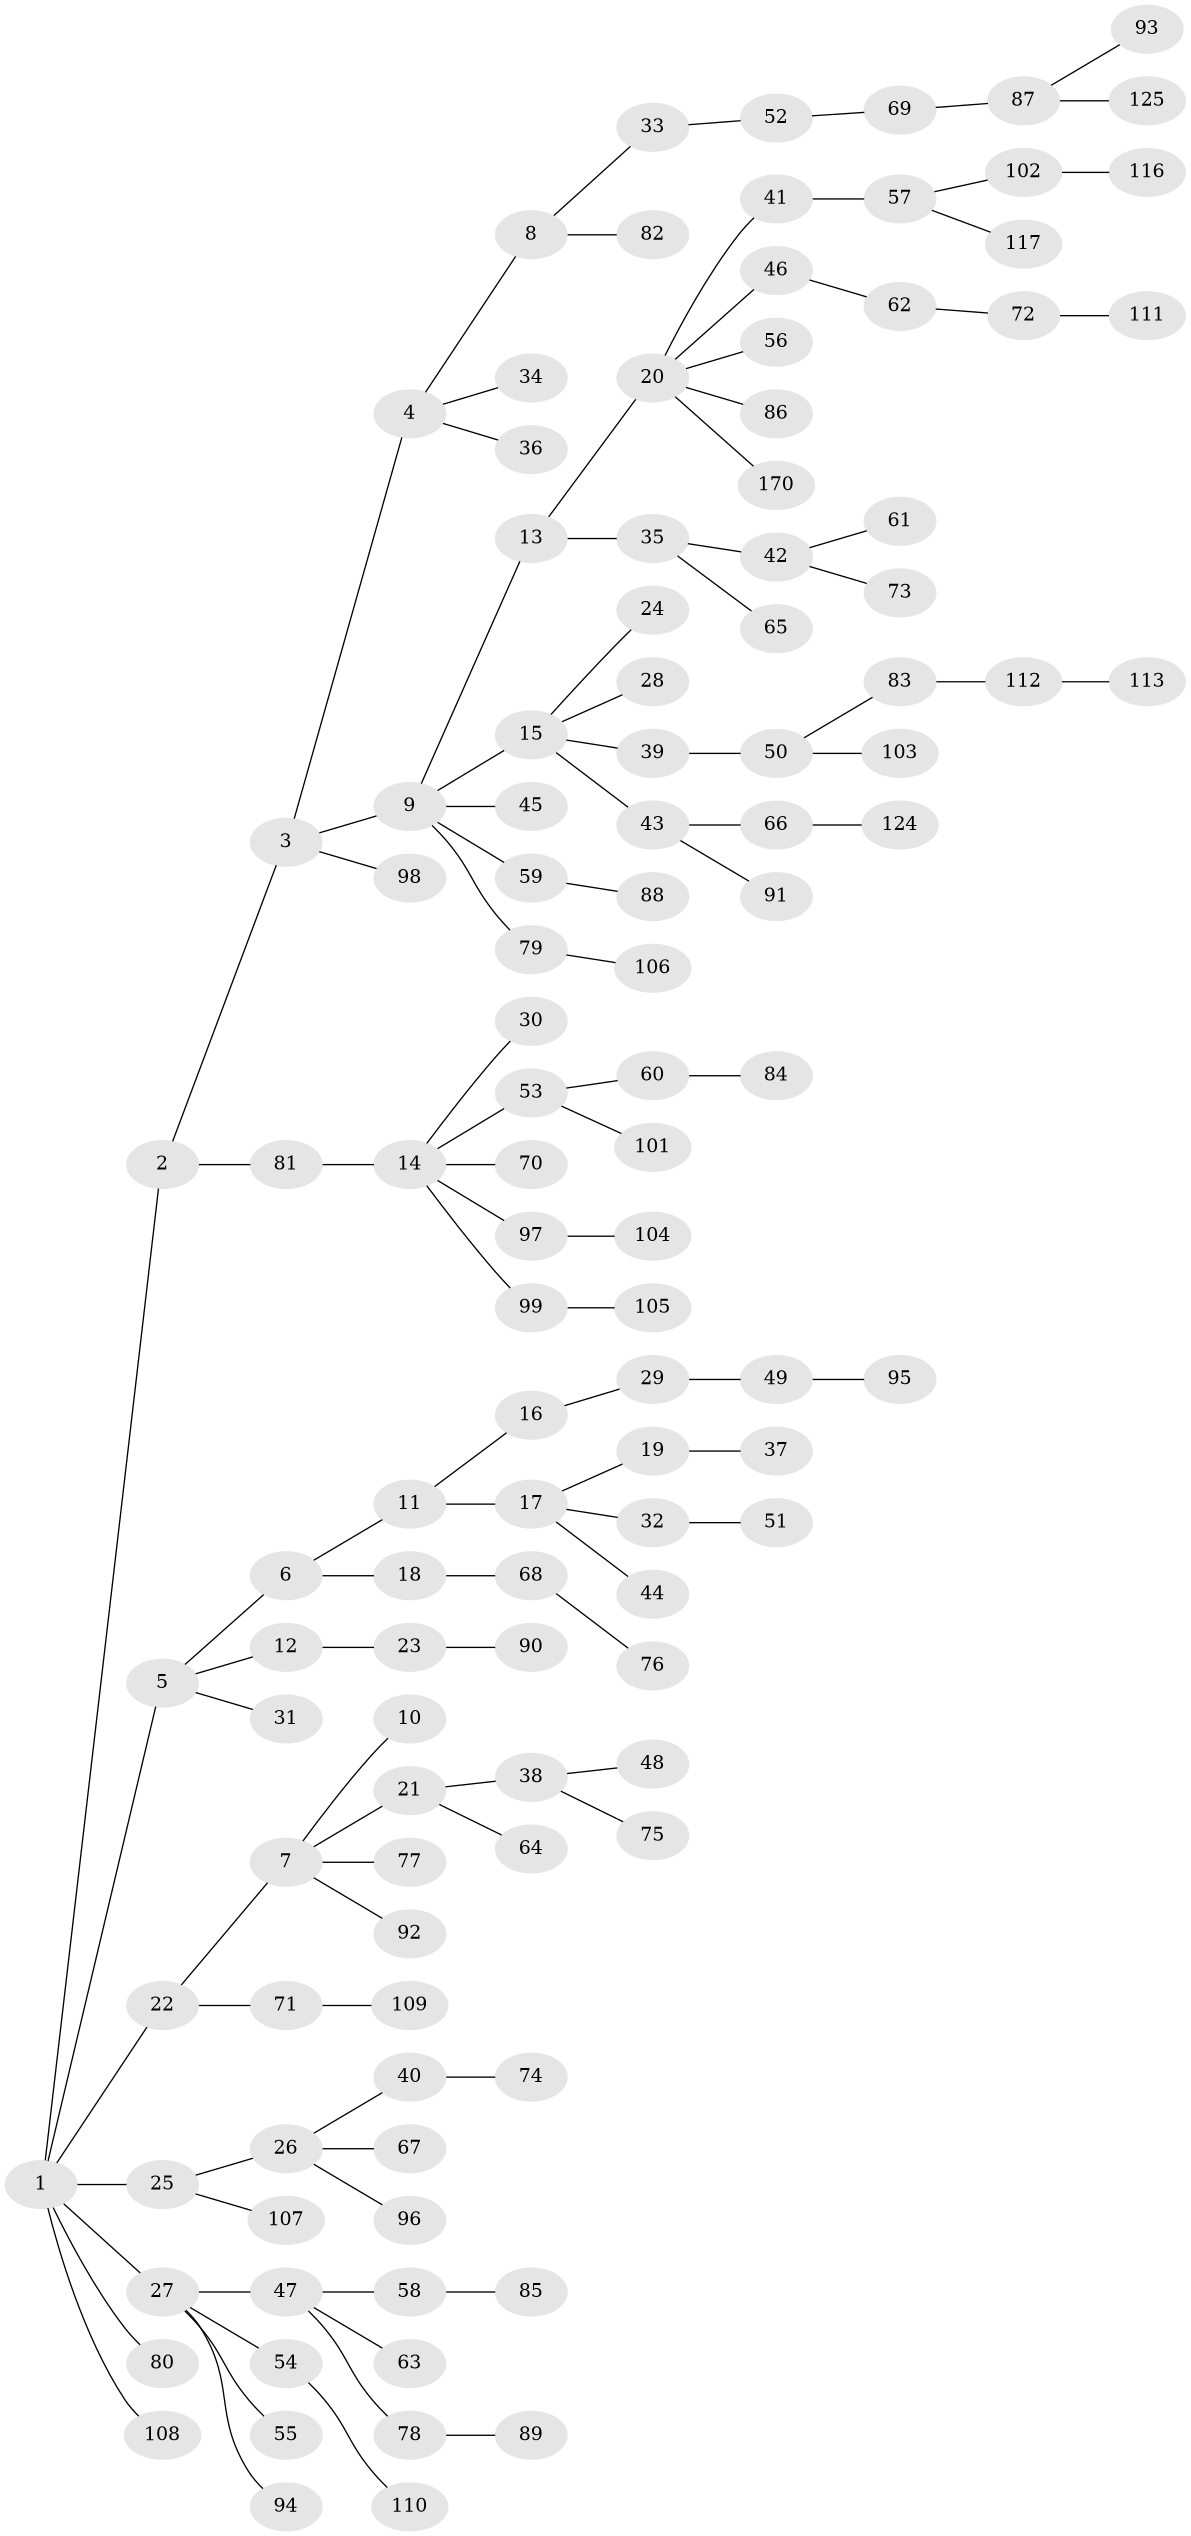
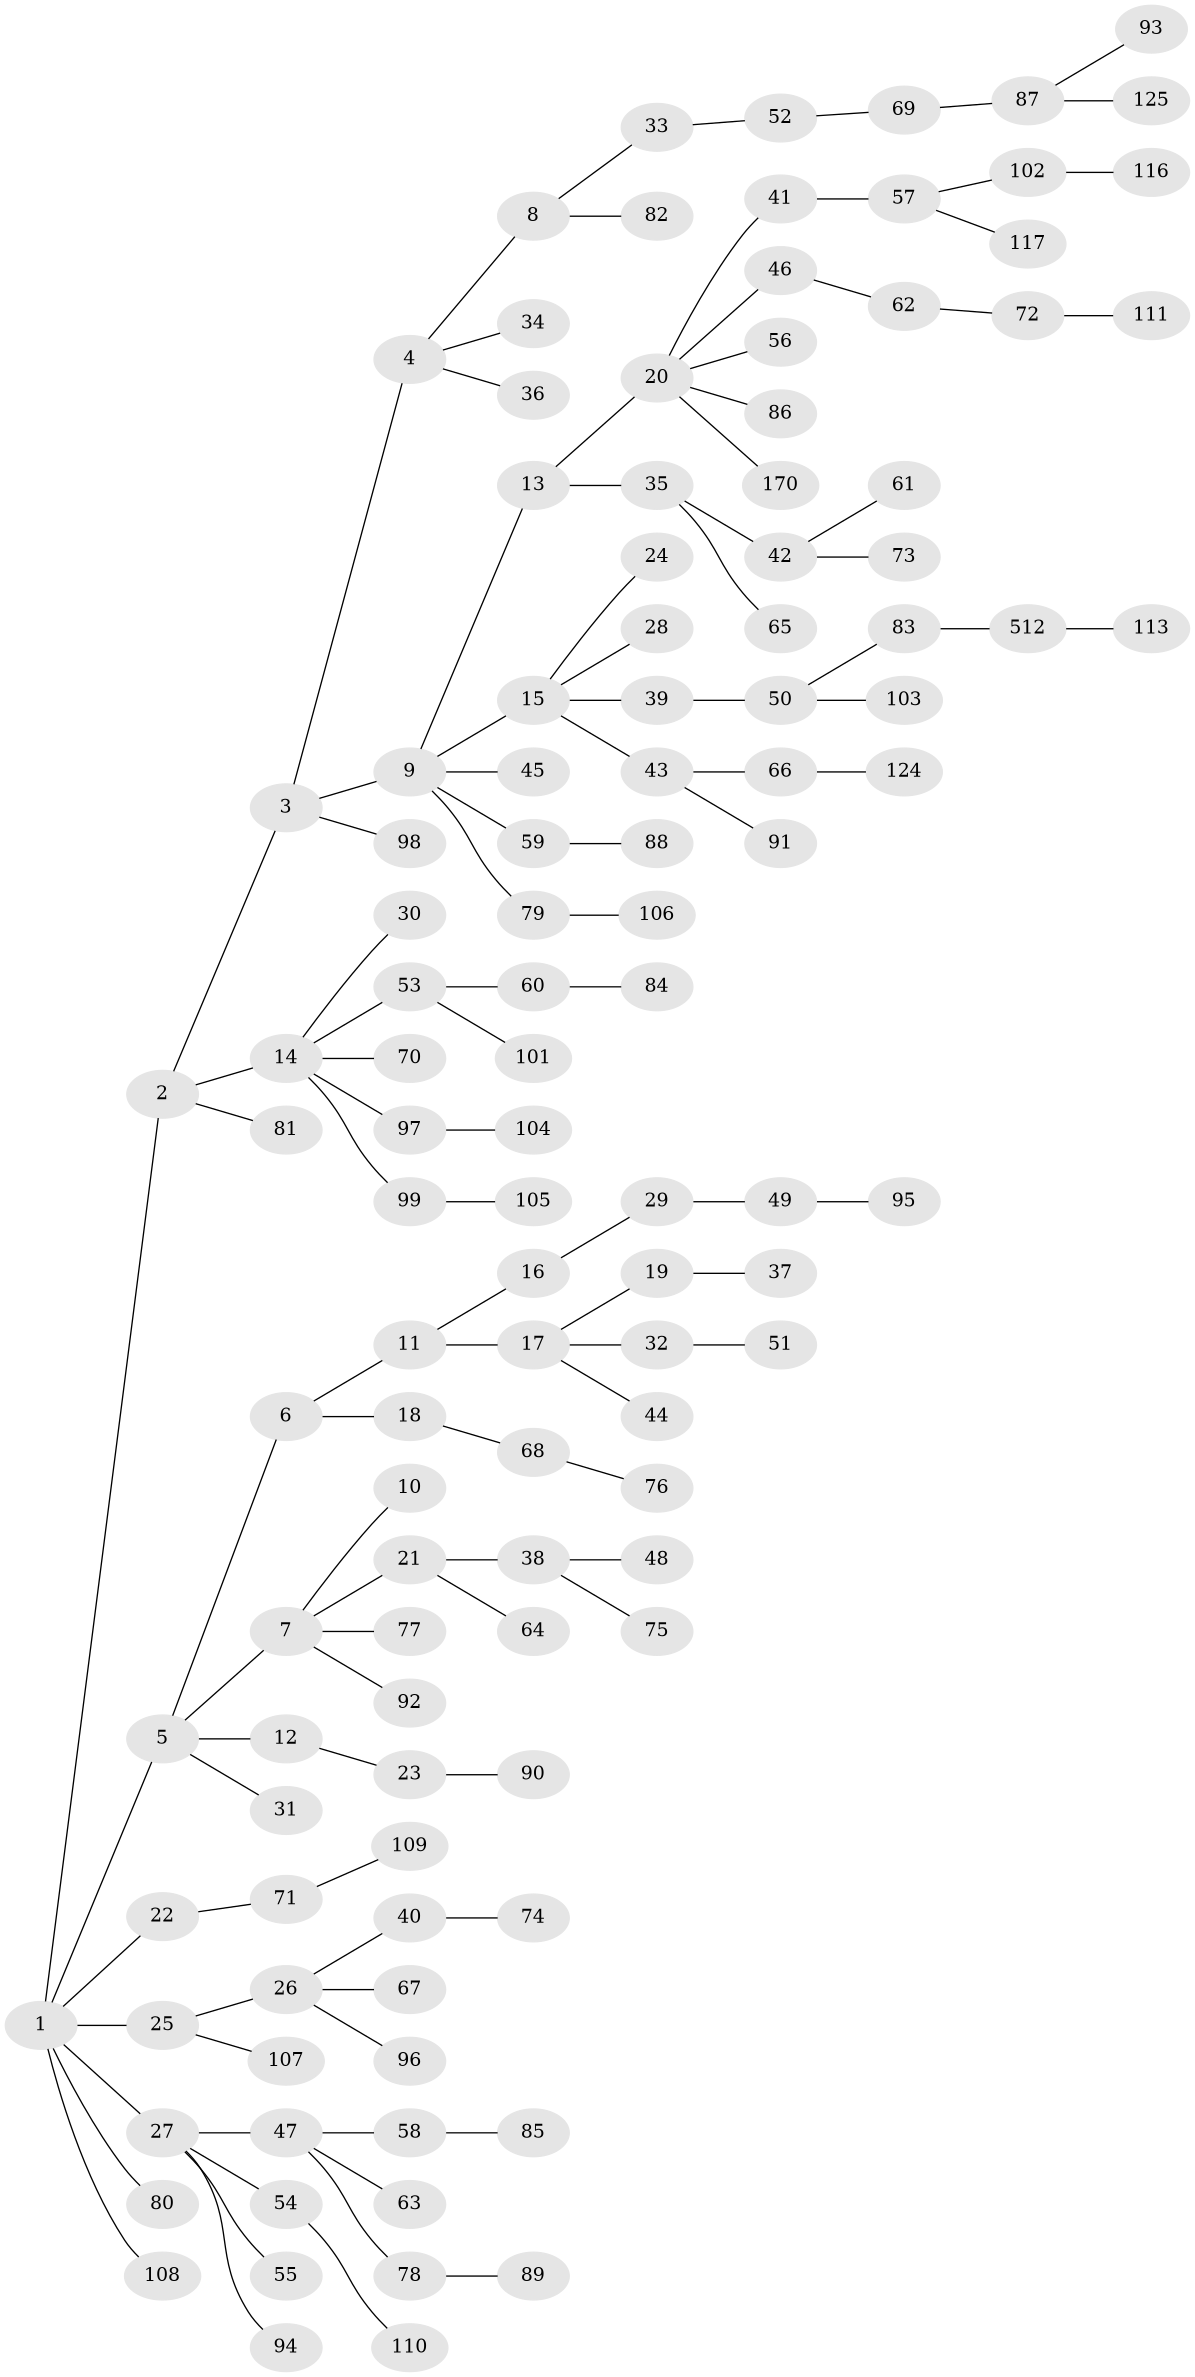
node "112": label "112" -> "512"
edge "81" -- "14": now "2" -- "14"
edge "7" -- "22": now "7" -- "5"
